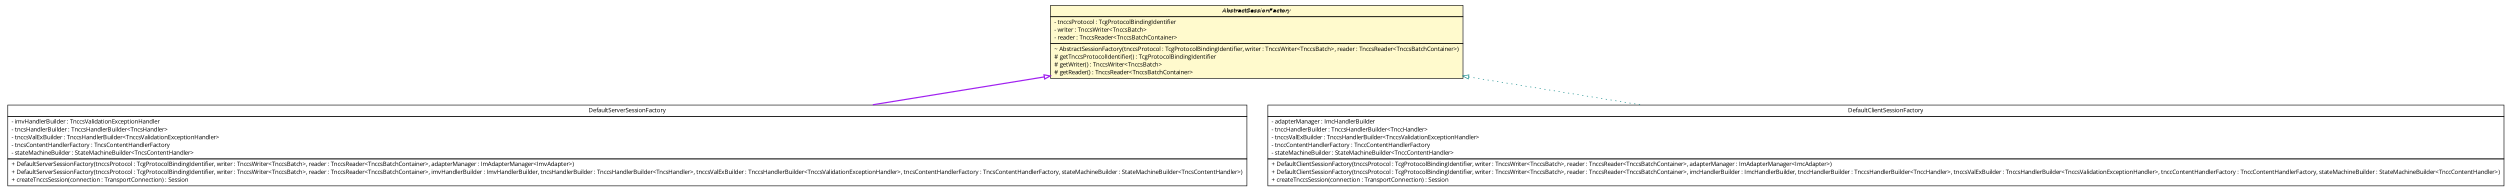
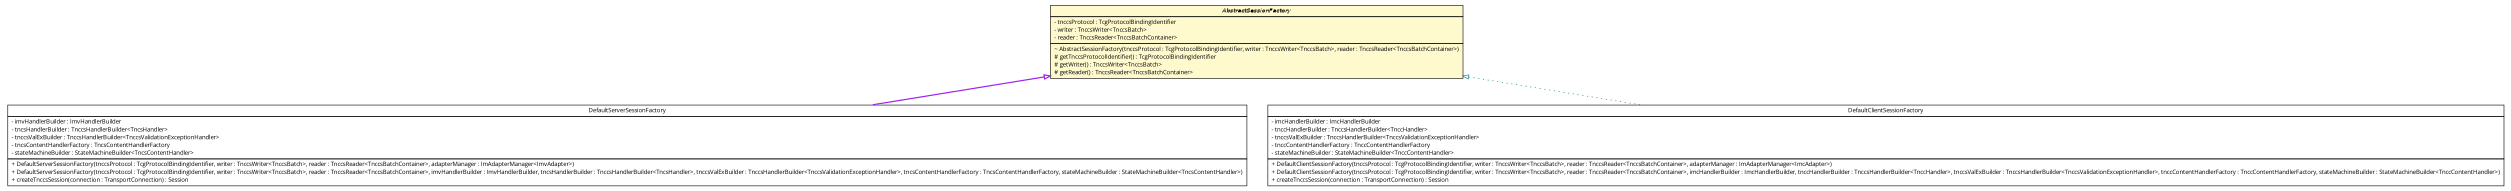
node "DefaultServerSessionFactory": text "- imvHandlerBuilder : TnccsValidationExceptionHandler" -> "- imvHandlerBuilder : ImvHandlerBuilder"
node "DefaultClientSessionFactory": text "- adapterManager : ImcHandlerBuilder" -> "- imcHandlerBuilder : ImcHandlerBuilder"
